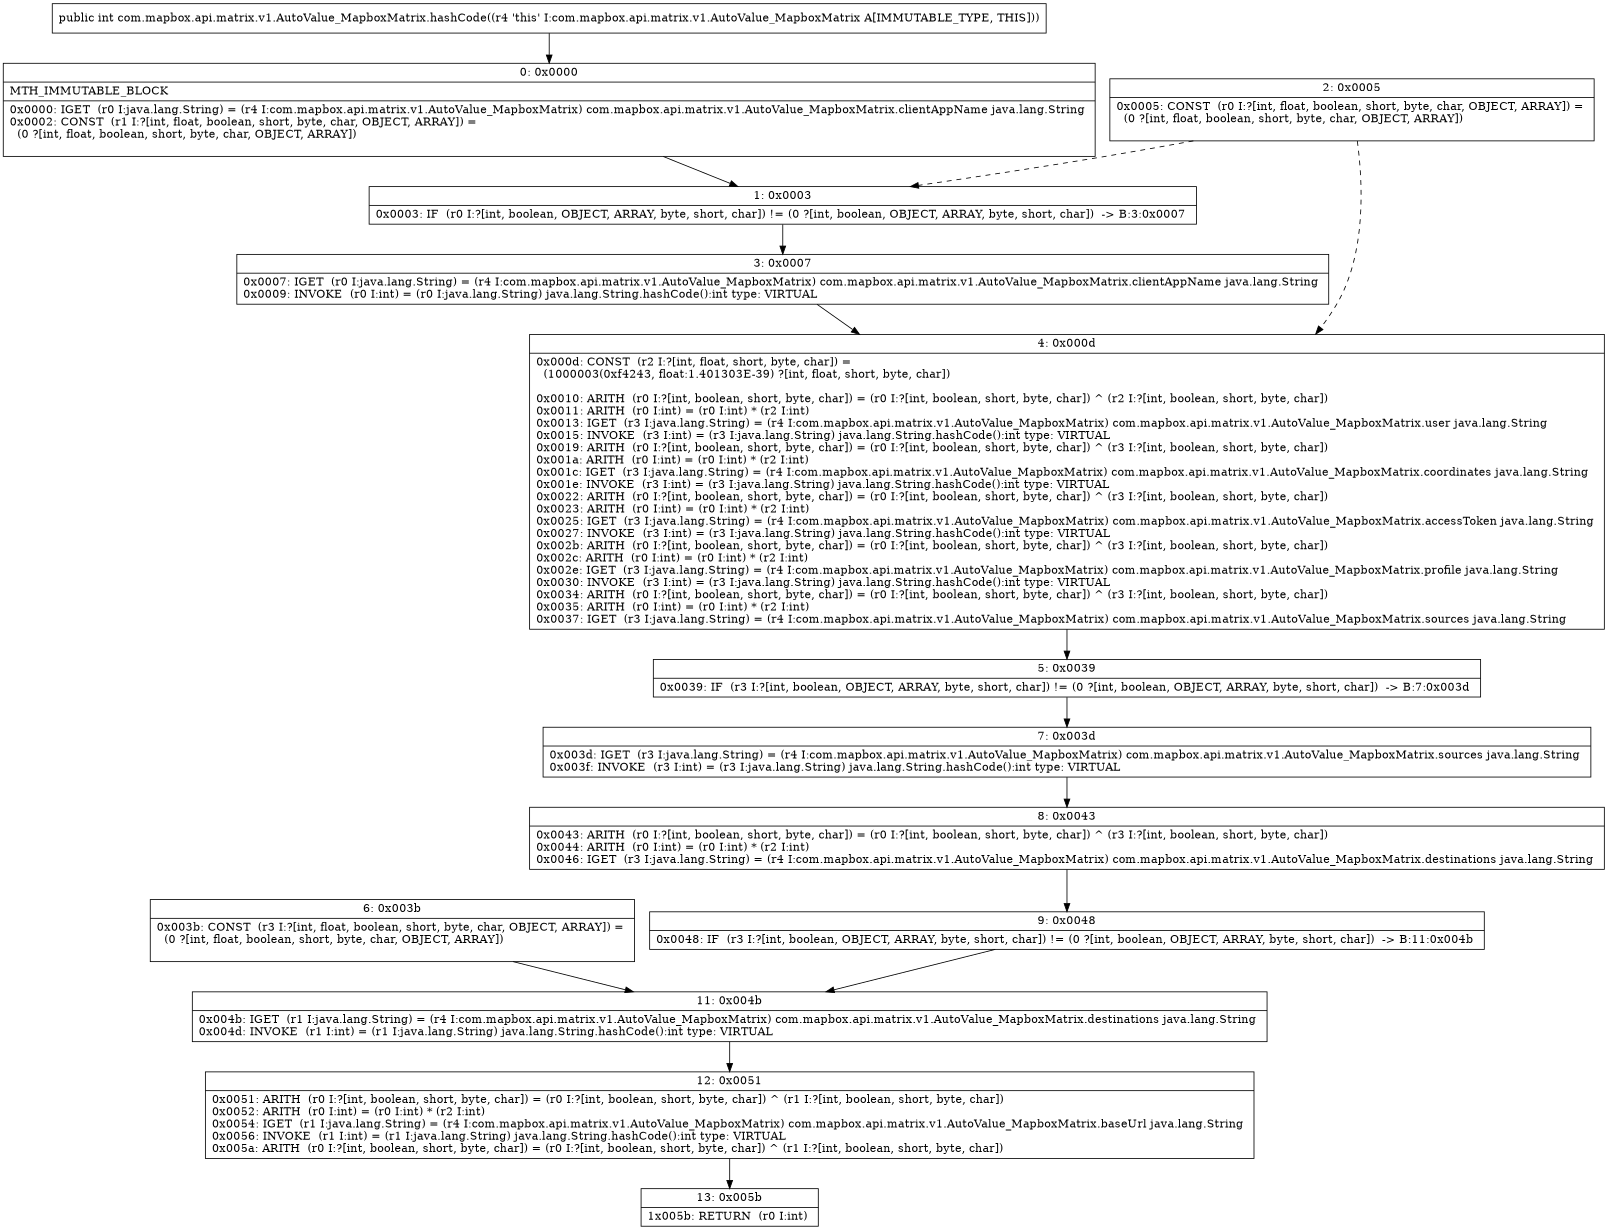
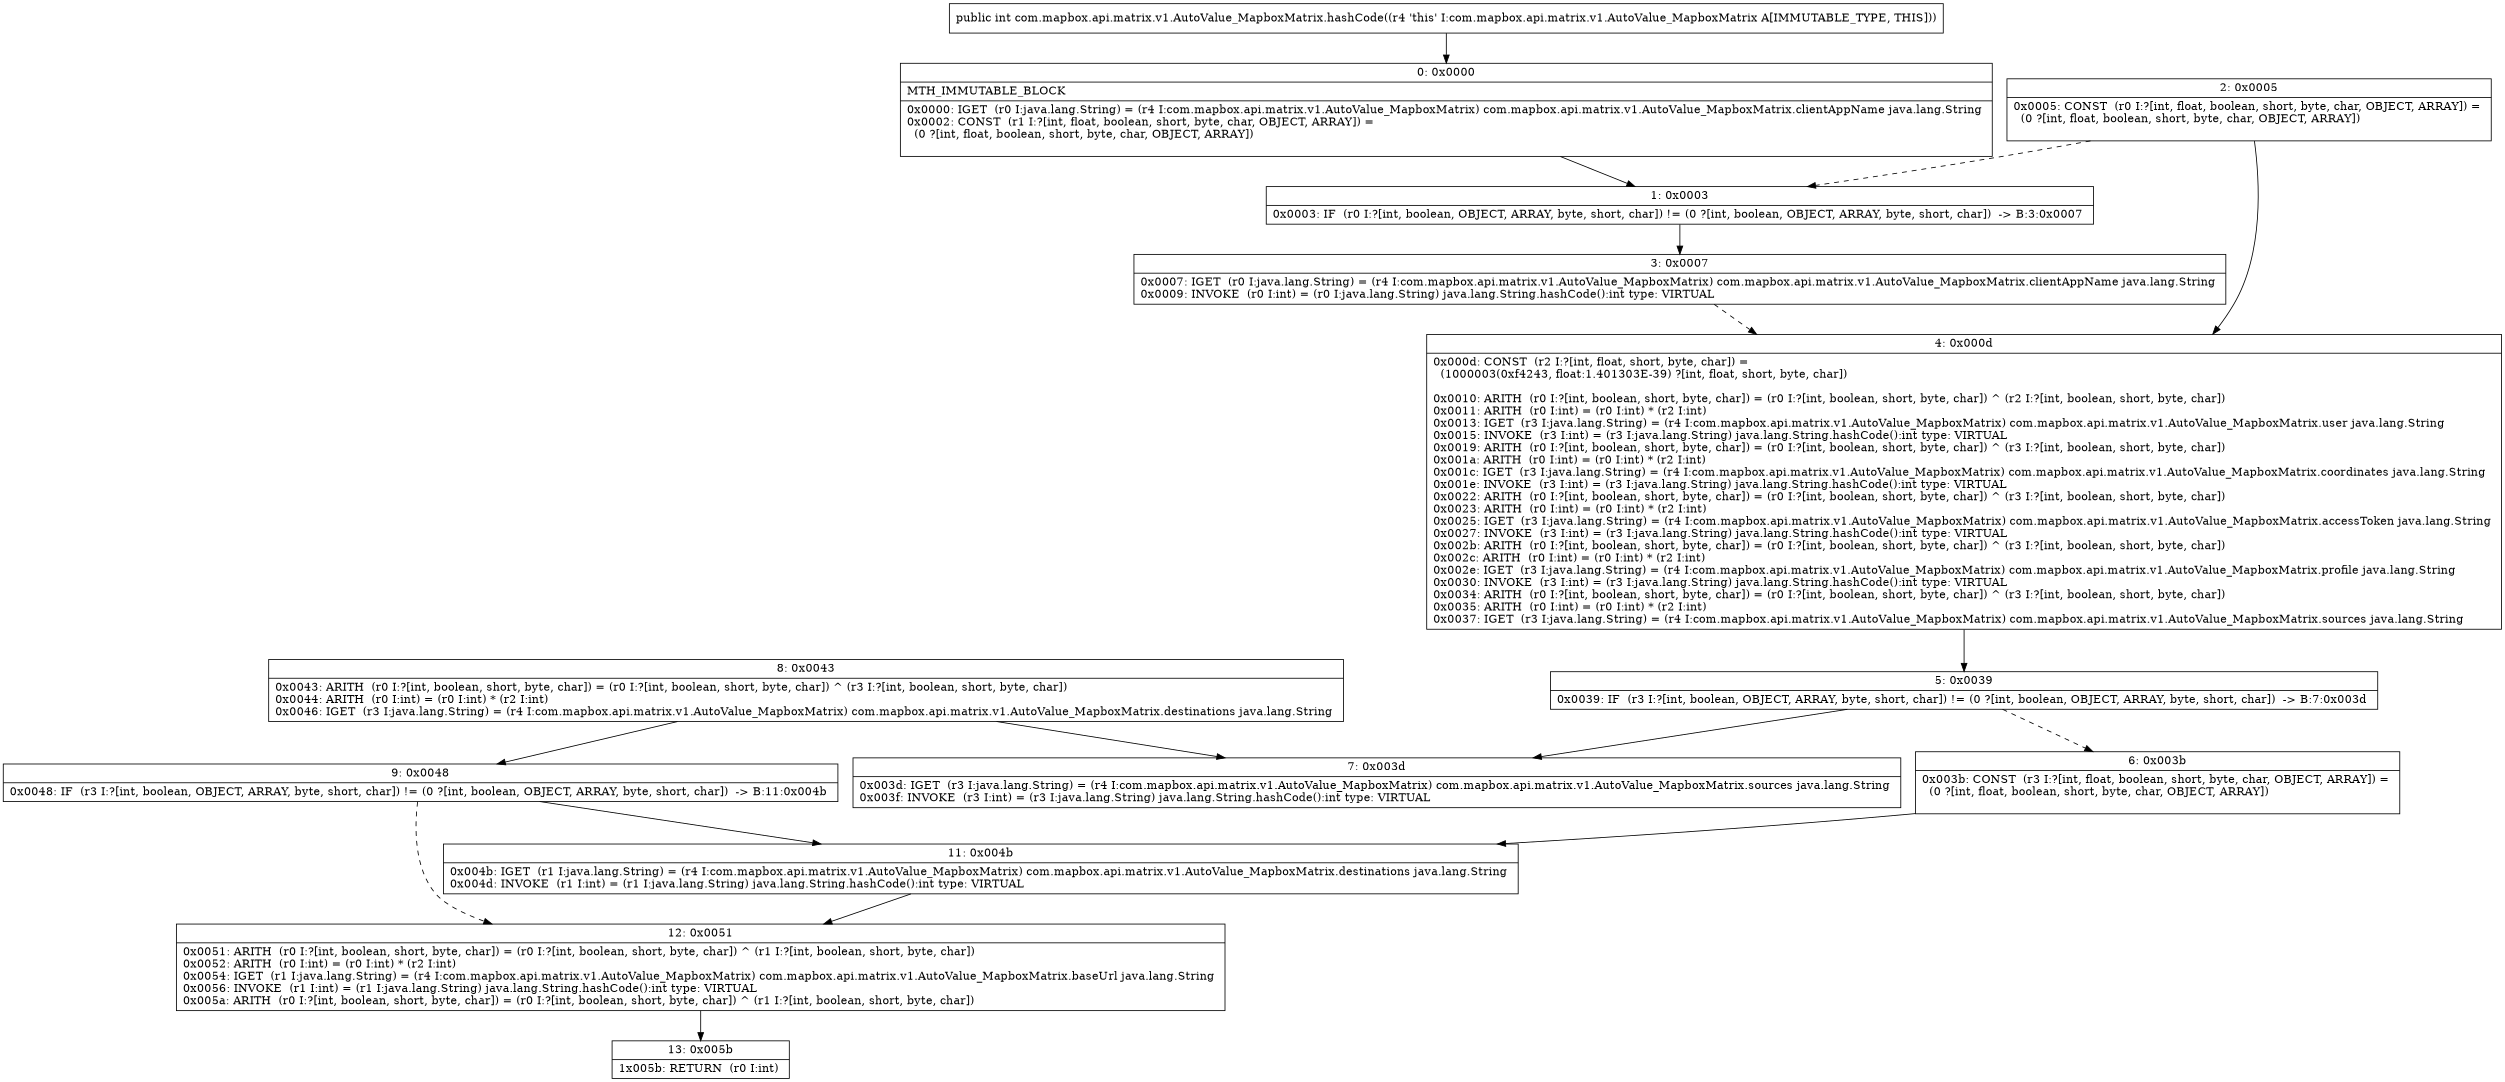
edge "2: 0x0005" -> "4: 0x000d": style dashed -> solid
edge "3: 0x0007" -> "4: 0x000d": style solid -> dashed
edge "5: 0x0039" -> "6: 0x003b": added
edge "7: 0x003d" -> "8: 0x0043": reversed
edge "9: 0x0048" -> "12: 0x0051": added
